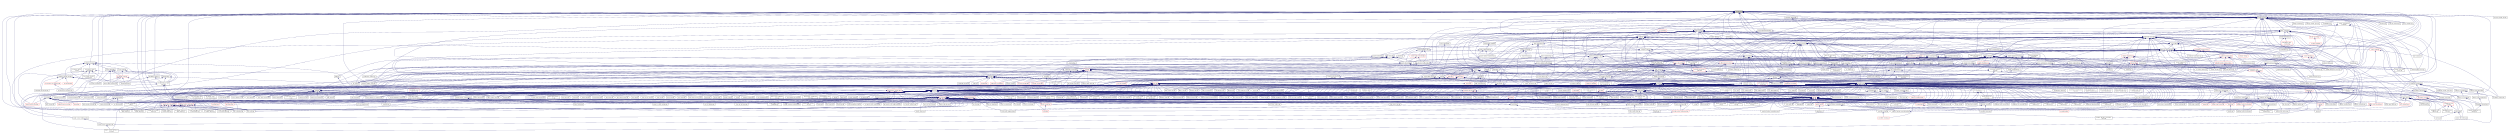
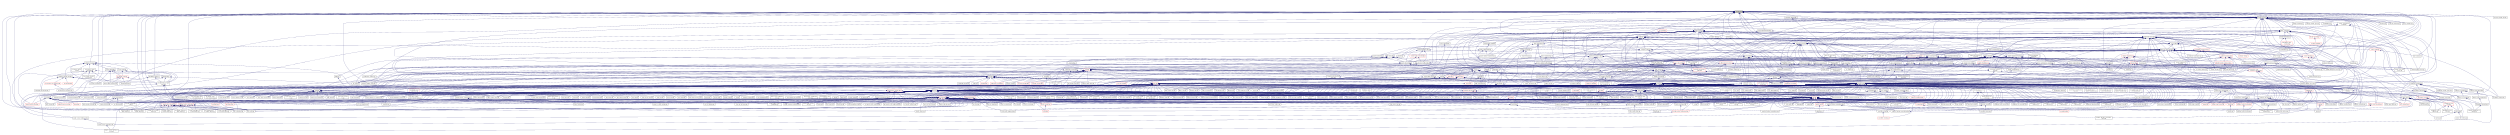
node "apply_local_executor _v1.cpp": added
